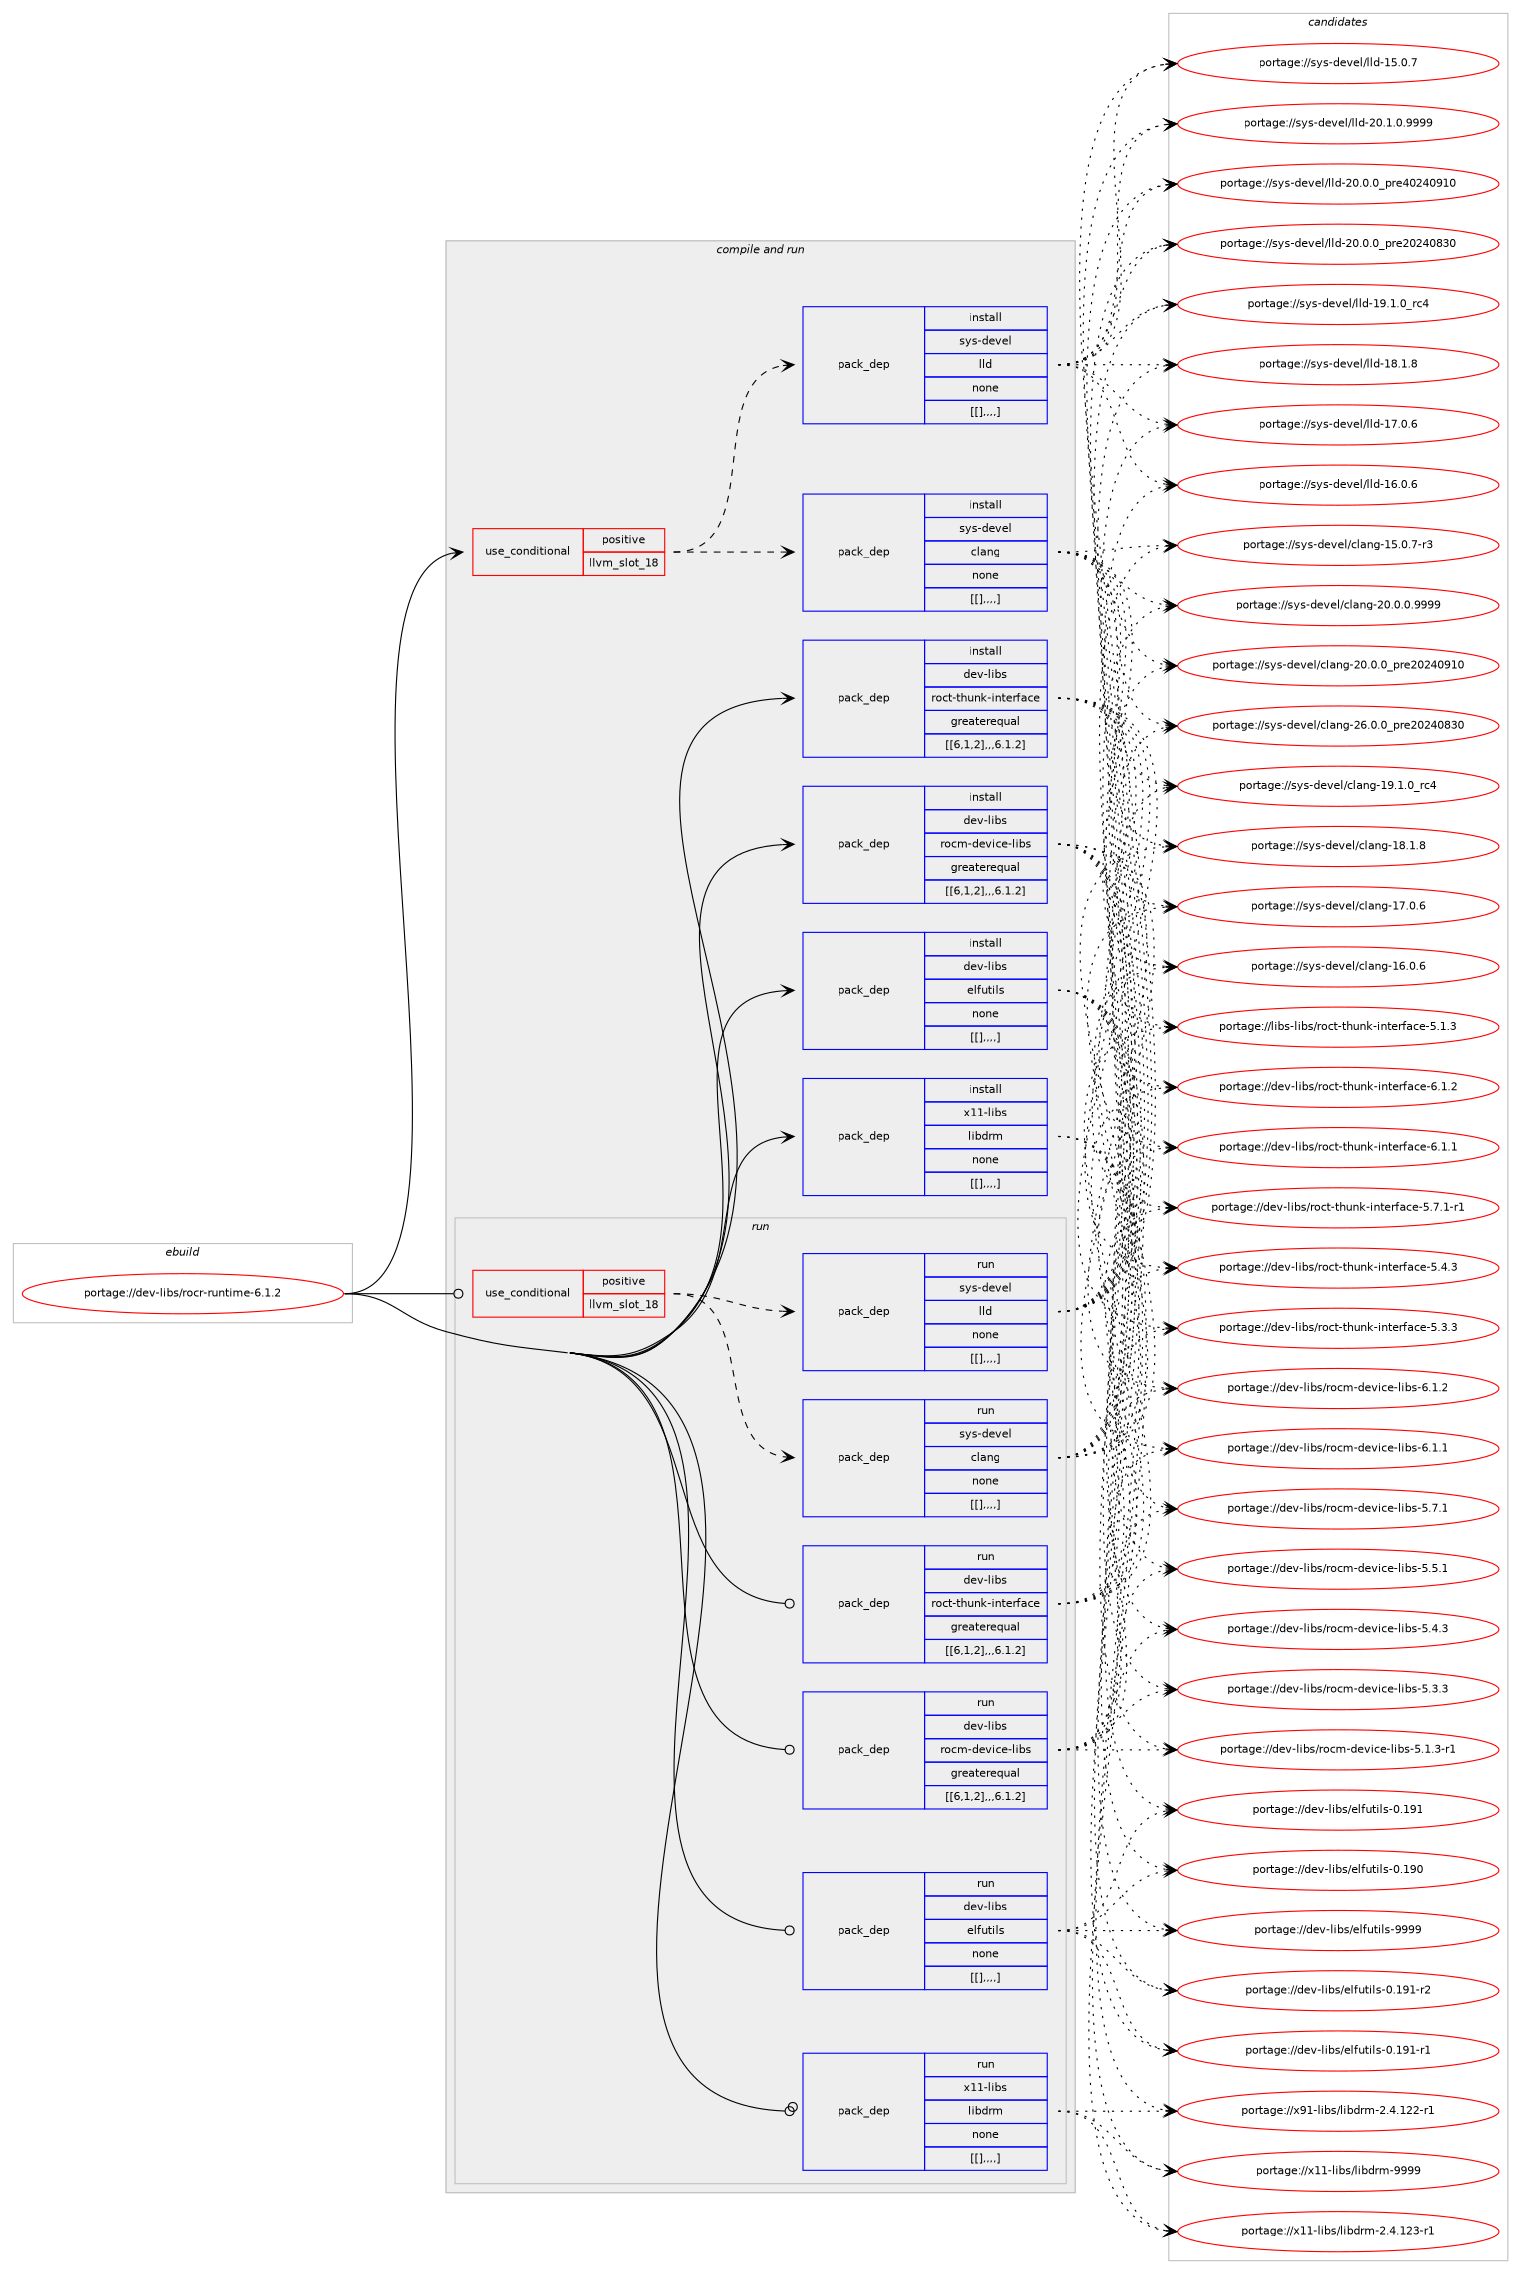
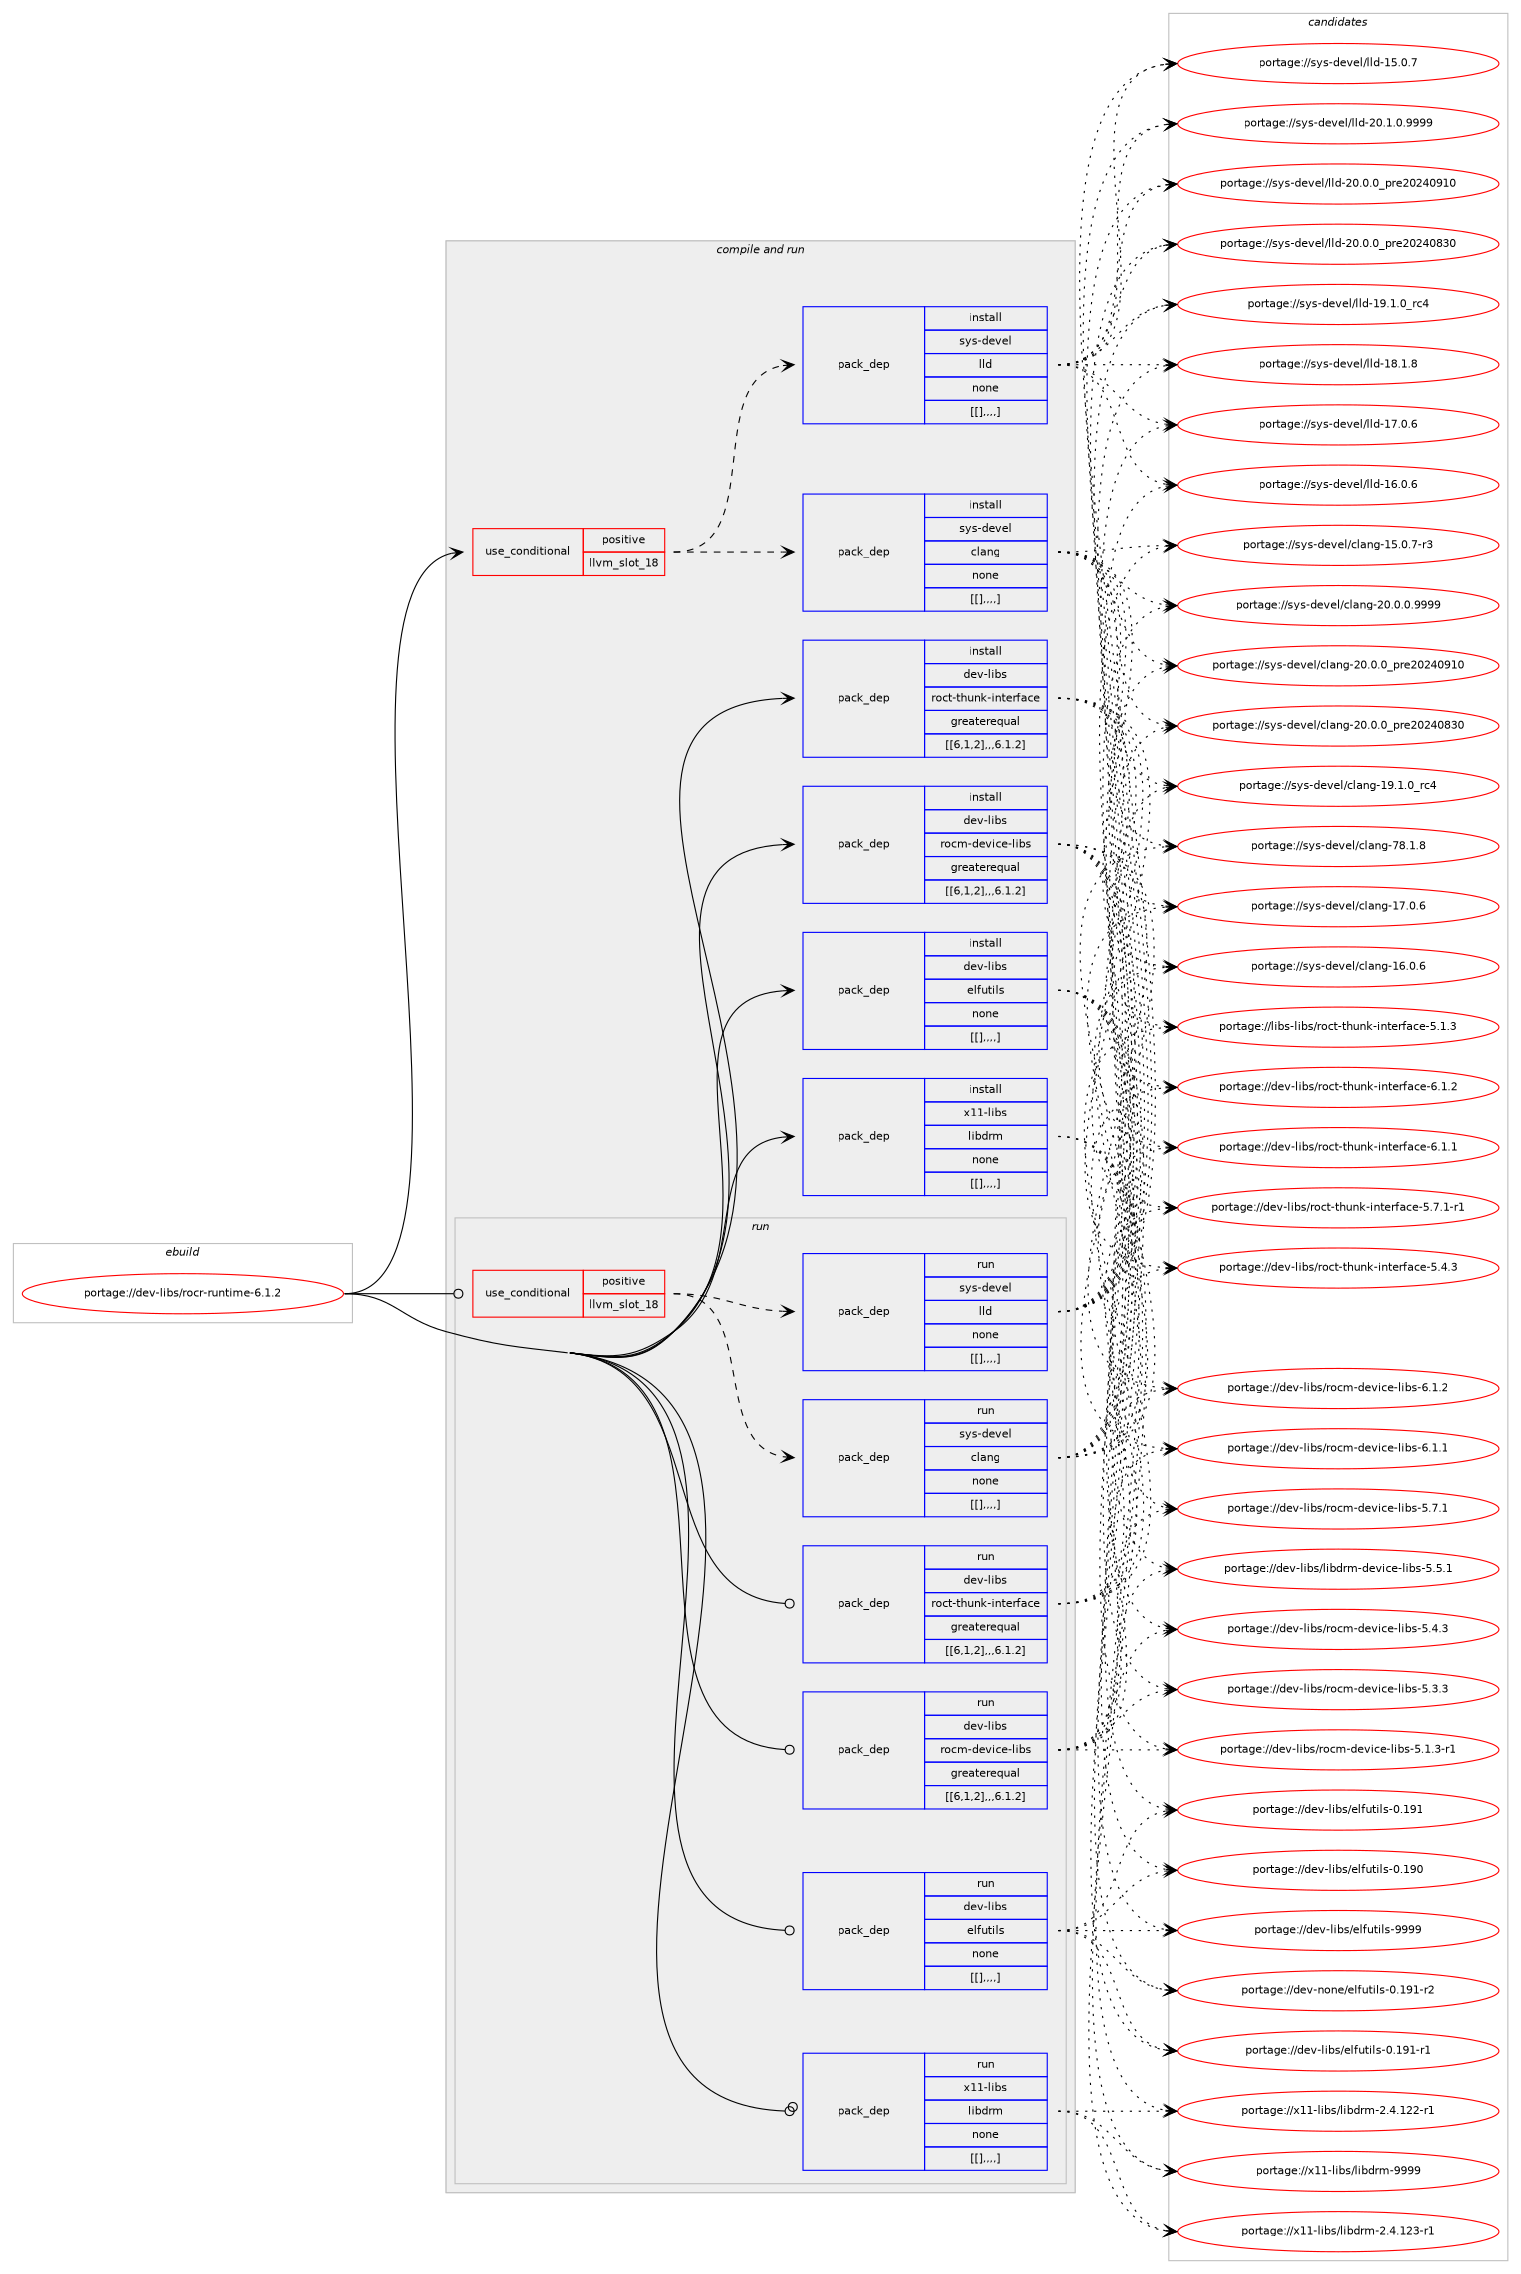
node "portage://sys-devel/lld-20.0.0_pre40240910": label "portage://sys-devel/lld-20.0.0_pre40240910" -> "portage://sys-devel/lld-20.0.0_pre20240910"
node "portage://sys-devel/clang-26.0.0_pre20240830": label "portage://sys-devel/clang-26.0.0_pre20240830" -> "portage://sys-devel/clang-20.0.0_pre20240830"
node "portage://sys-devel/clang-18.1.8": label "portage://sys-devel/clang-18.1.8" -> "portage://sys-devel/clang-78.1.8"
node "portage://dev-libs/roct-thunk-interface-5.3.3": removed
node "portage://dev-libs/rocm-device-libs-5.5.1": label "portage://dev-libs/rocm-device-libs-5.5.1" -> "portage://dev-libs/libdrm-device-libs-5.5.1"
node "portage://dev-libs/elfutils-0.191-r2": label "portage://dev-libs/elfutils-0.191-r2" -> "portage://dev-none/elfutils-0.191-r2"
node "portage://x91-libs/libdrm-2.4.122-r1": label "portage://x91-libs/libdrm-2.4.122-r1" -> "portage://x11-libs/libdrm-2.4.122-r1"
